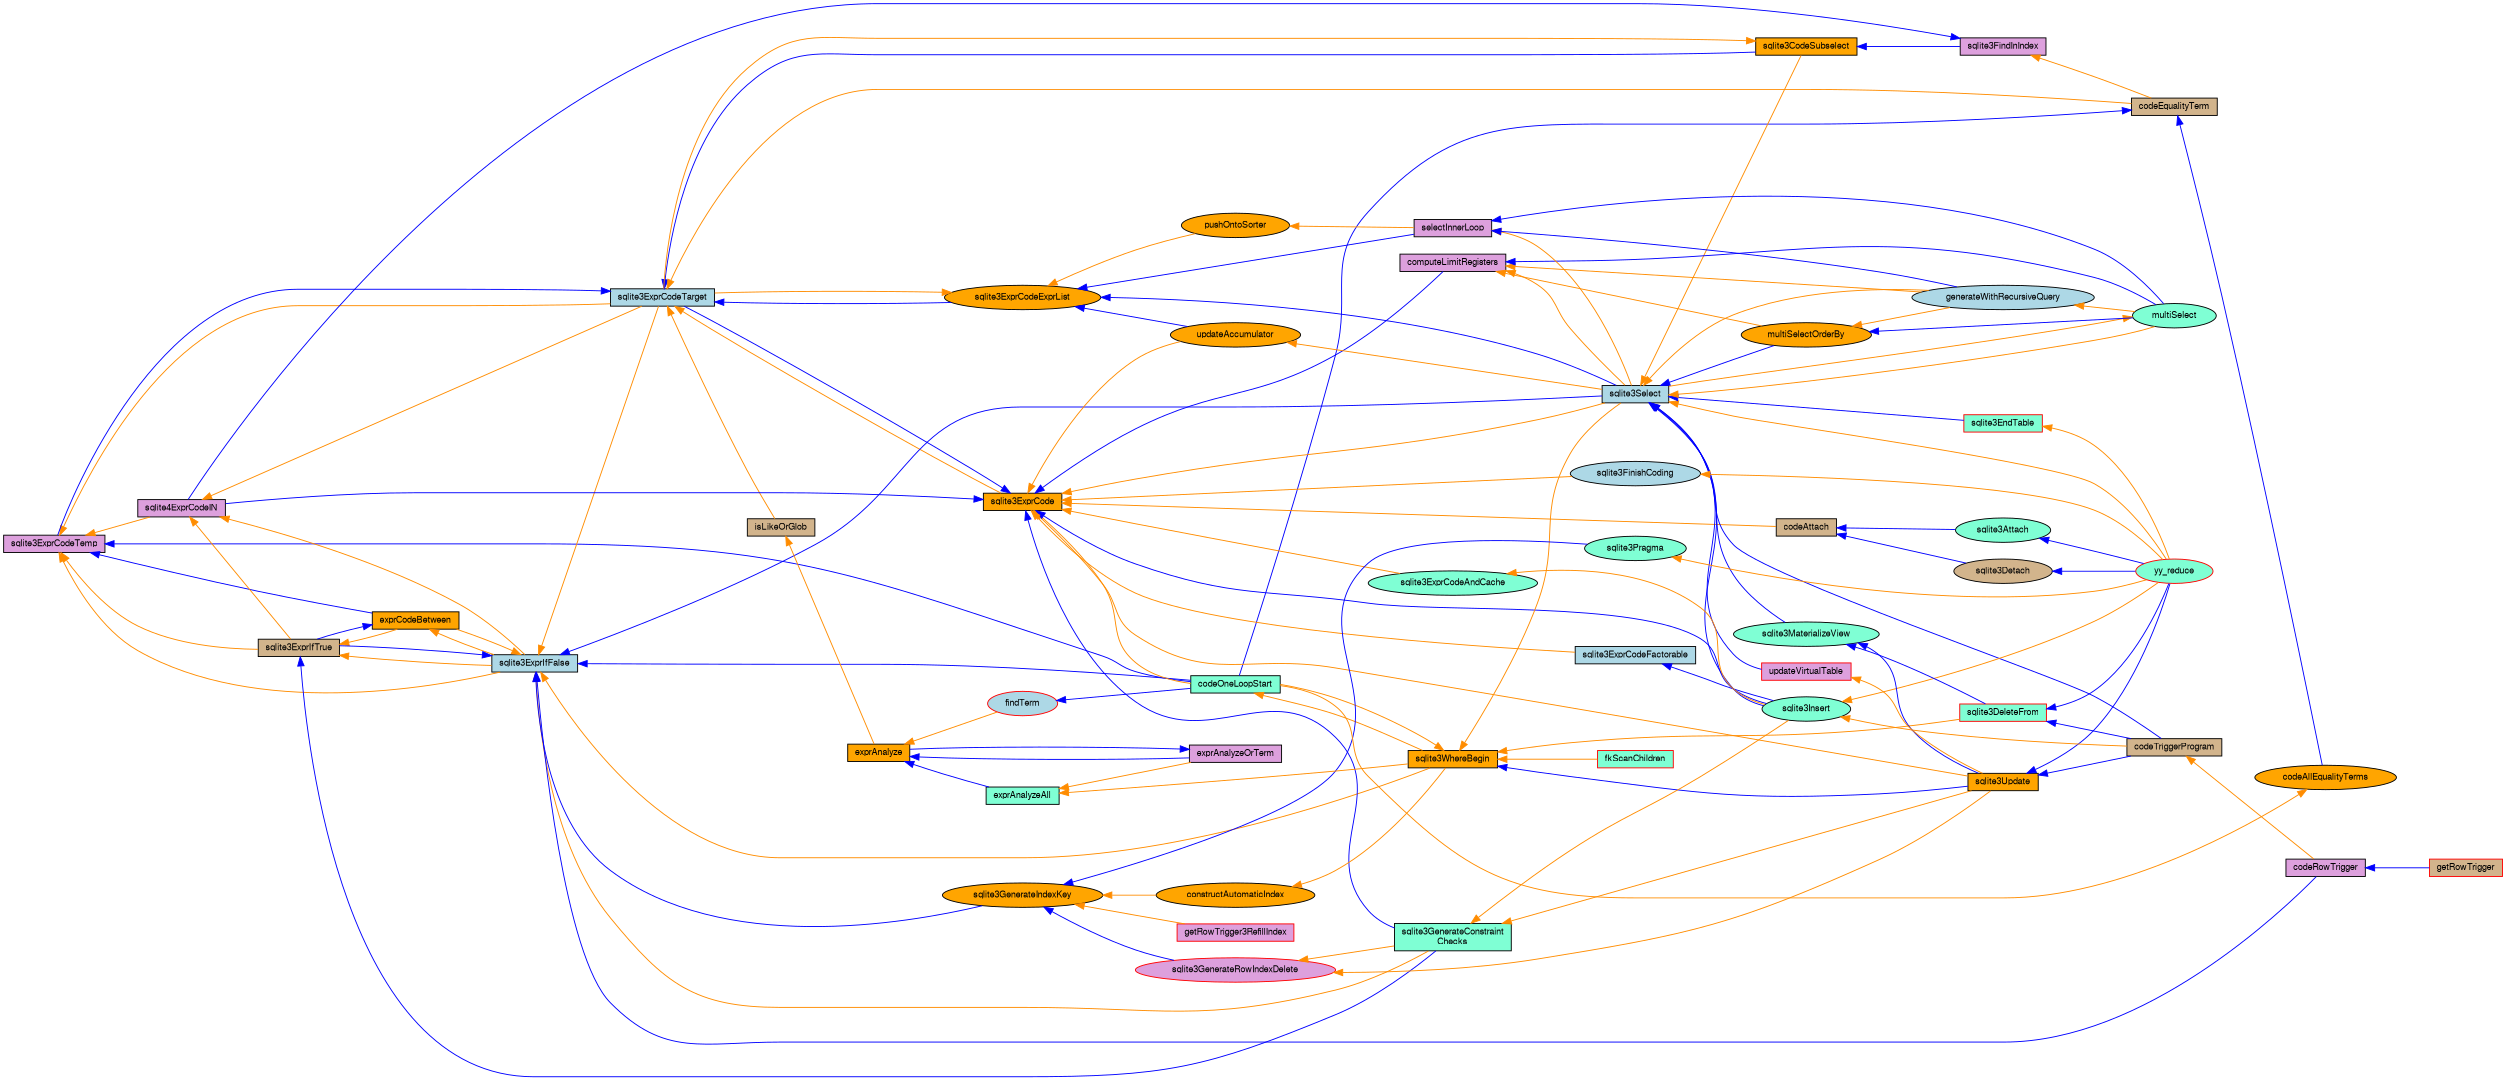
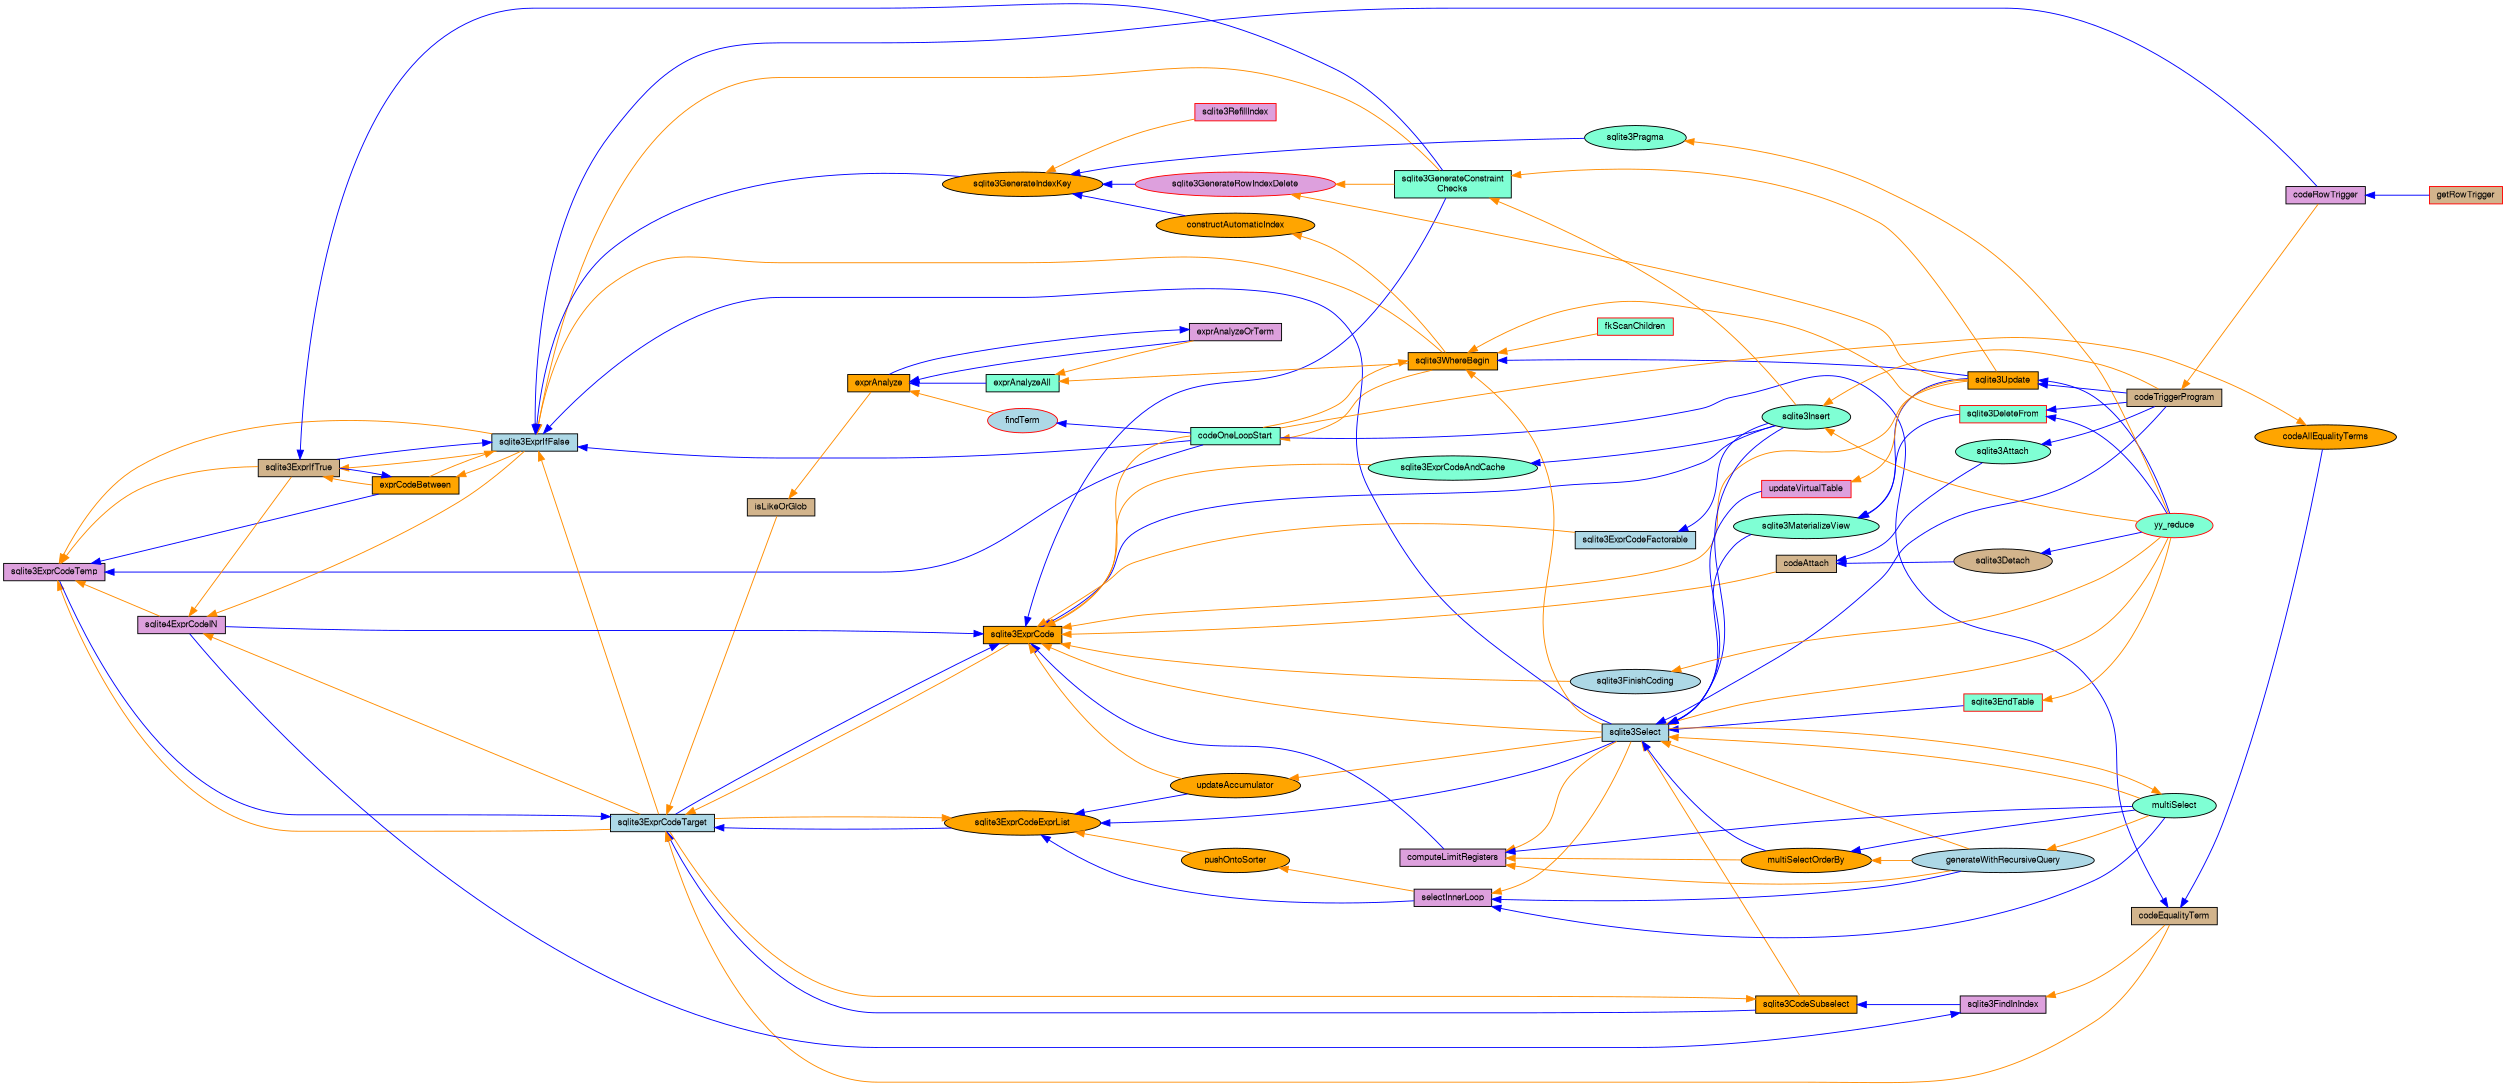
edge "yy_reduce" -> "sqlite3Attach": now "codeTriggerProgram" -> "sqlite3Attach"
edge "sqlite3Insert" -> "sqlite3ExprCodeAndCache": color darkorange -> blue
edge "constructAutomaticIndex" -> "sqlite3GenerateIndexKey": color darkorange -> blue
node "getRowTrigger3RefillIndex": label "getRowTrigger3RefillIndex" -> "sqlite3RefillIndex"
